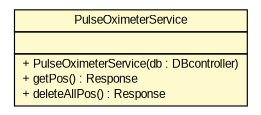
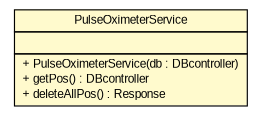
node "PulseOximeterService": text "+ getPos() : Response" -> "+ getPos() : DBcontroller"
